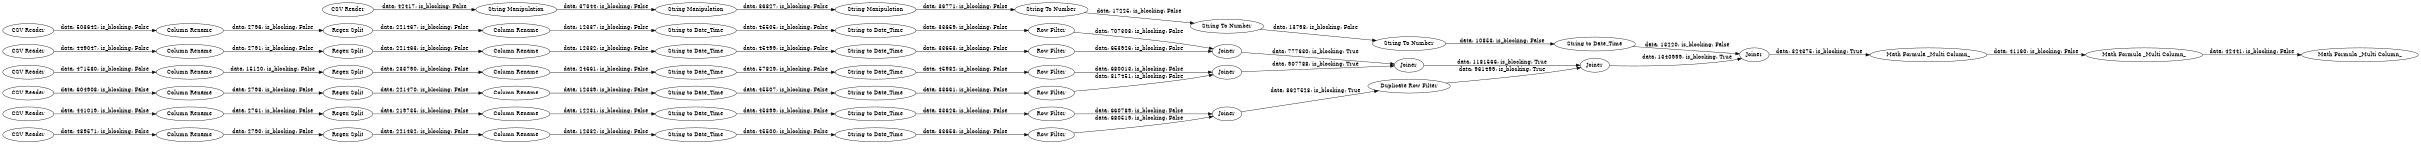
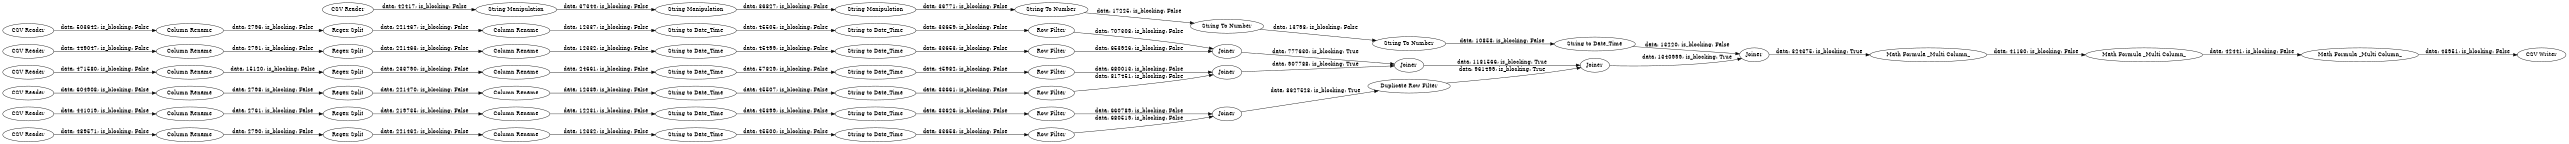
node "CSV Writer": added
